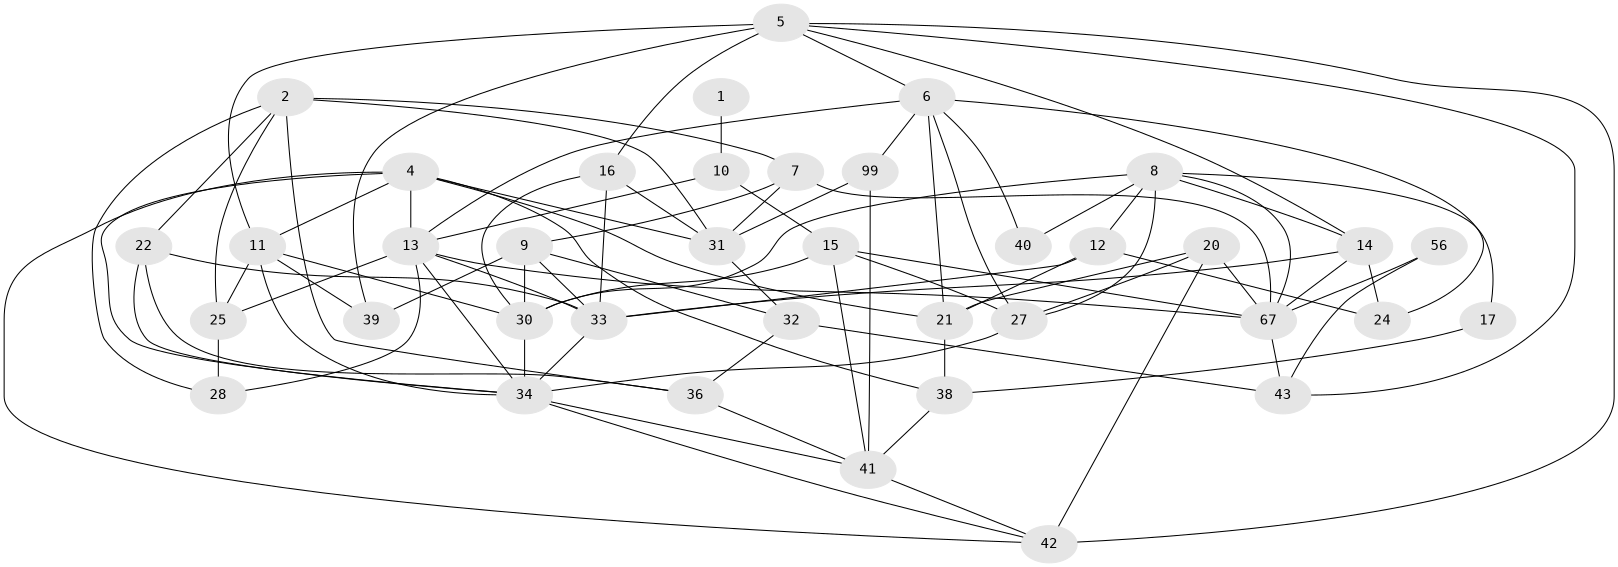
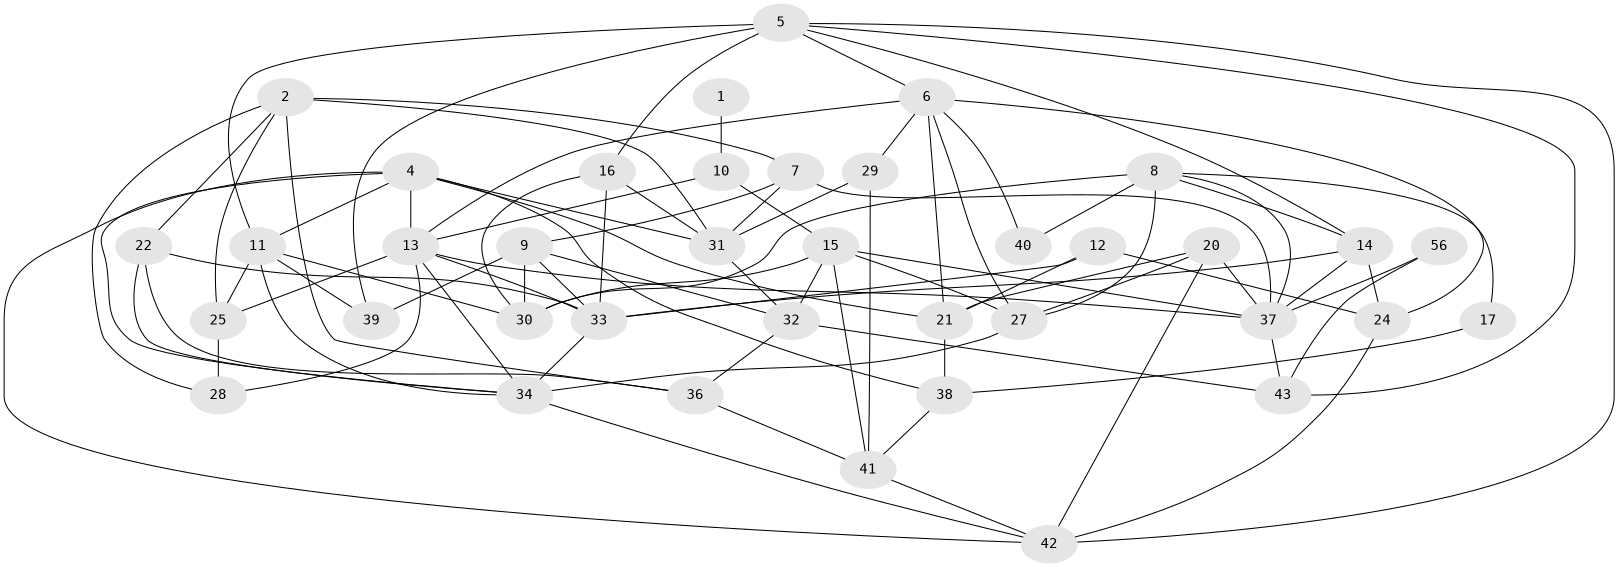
node "99": label "99" -> "29"
edge "8" -- "12": removed
edge "15" -- "32": added
node "67": label "67" -> "37"
edge "30" -- "34": removed
edge "34" -- "41": removed
edge "24" -- "42": added
